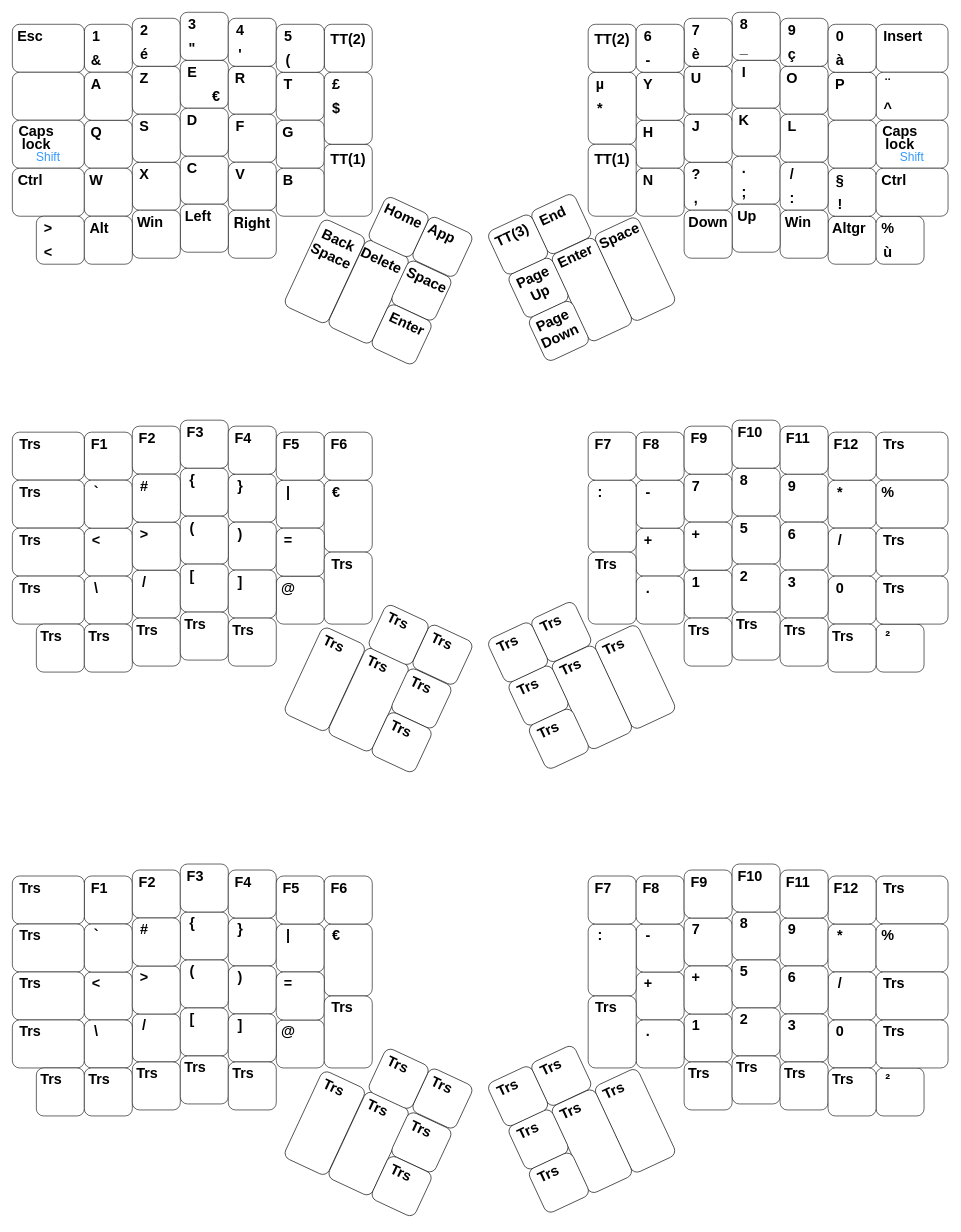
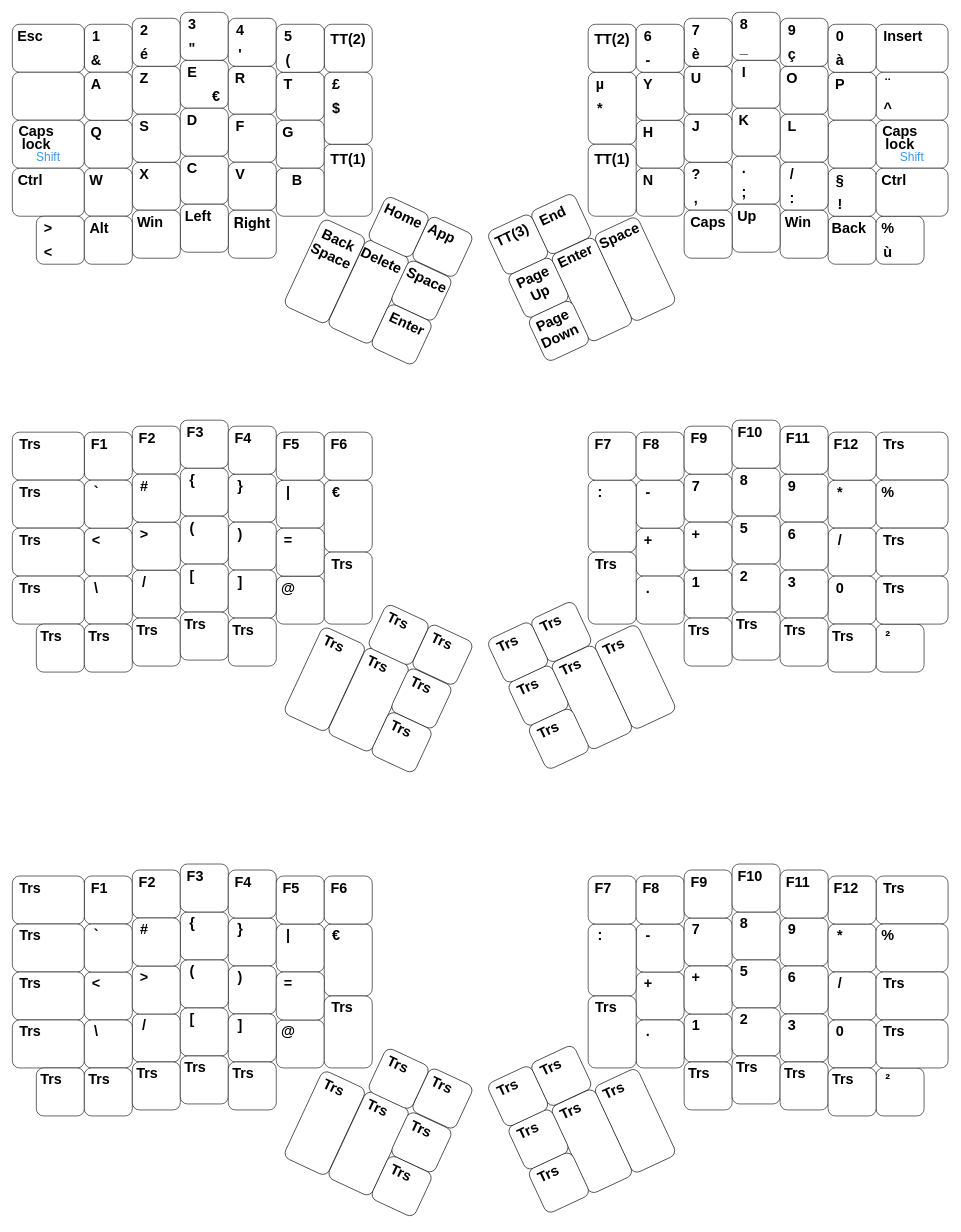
node "B": moved (288, 180) -> (297, 180)
node "Down": label "Down" -> "Caps"
node "Altgr": label "Altgr" -> "Back"
